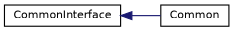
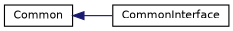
edge "Common" -> "CommonInterface": reversed
